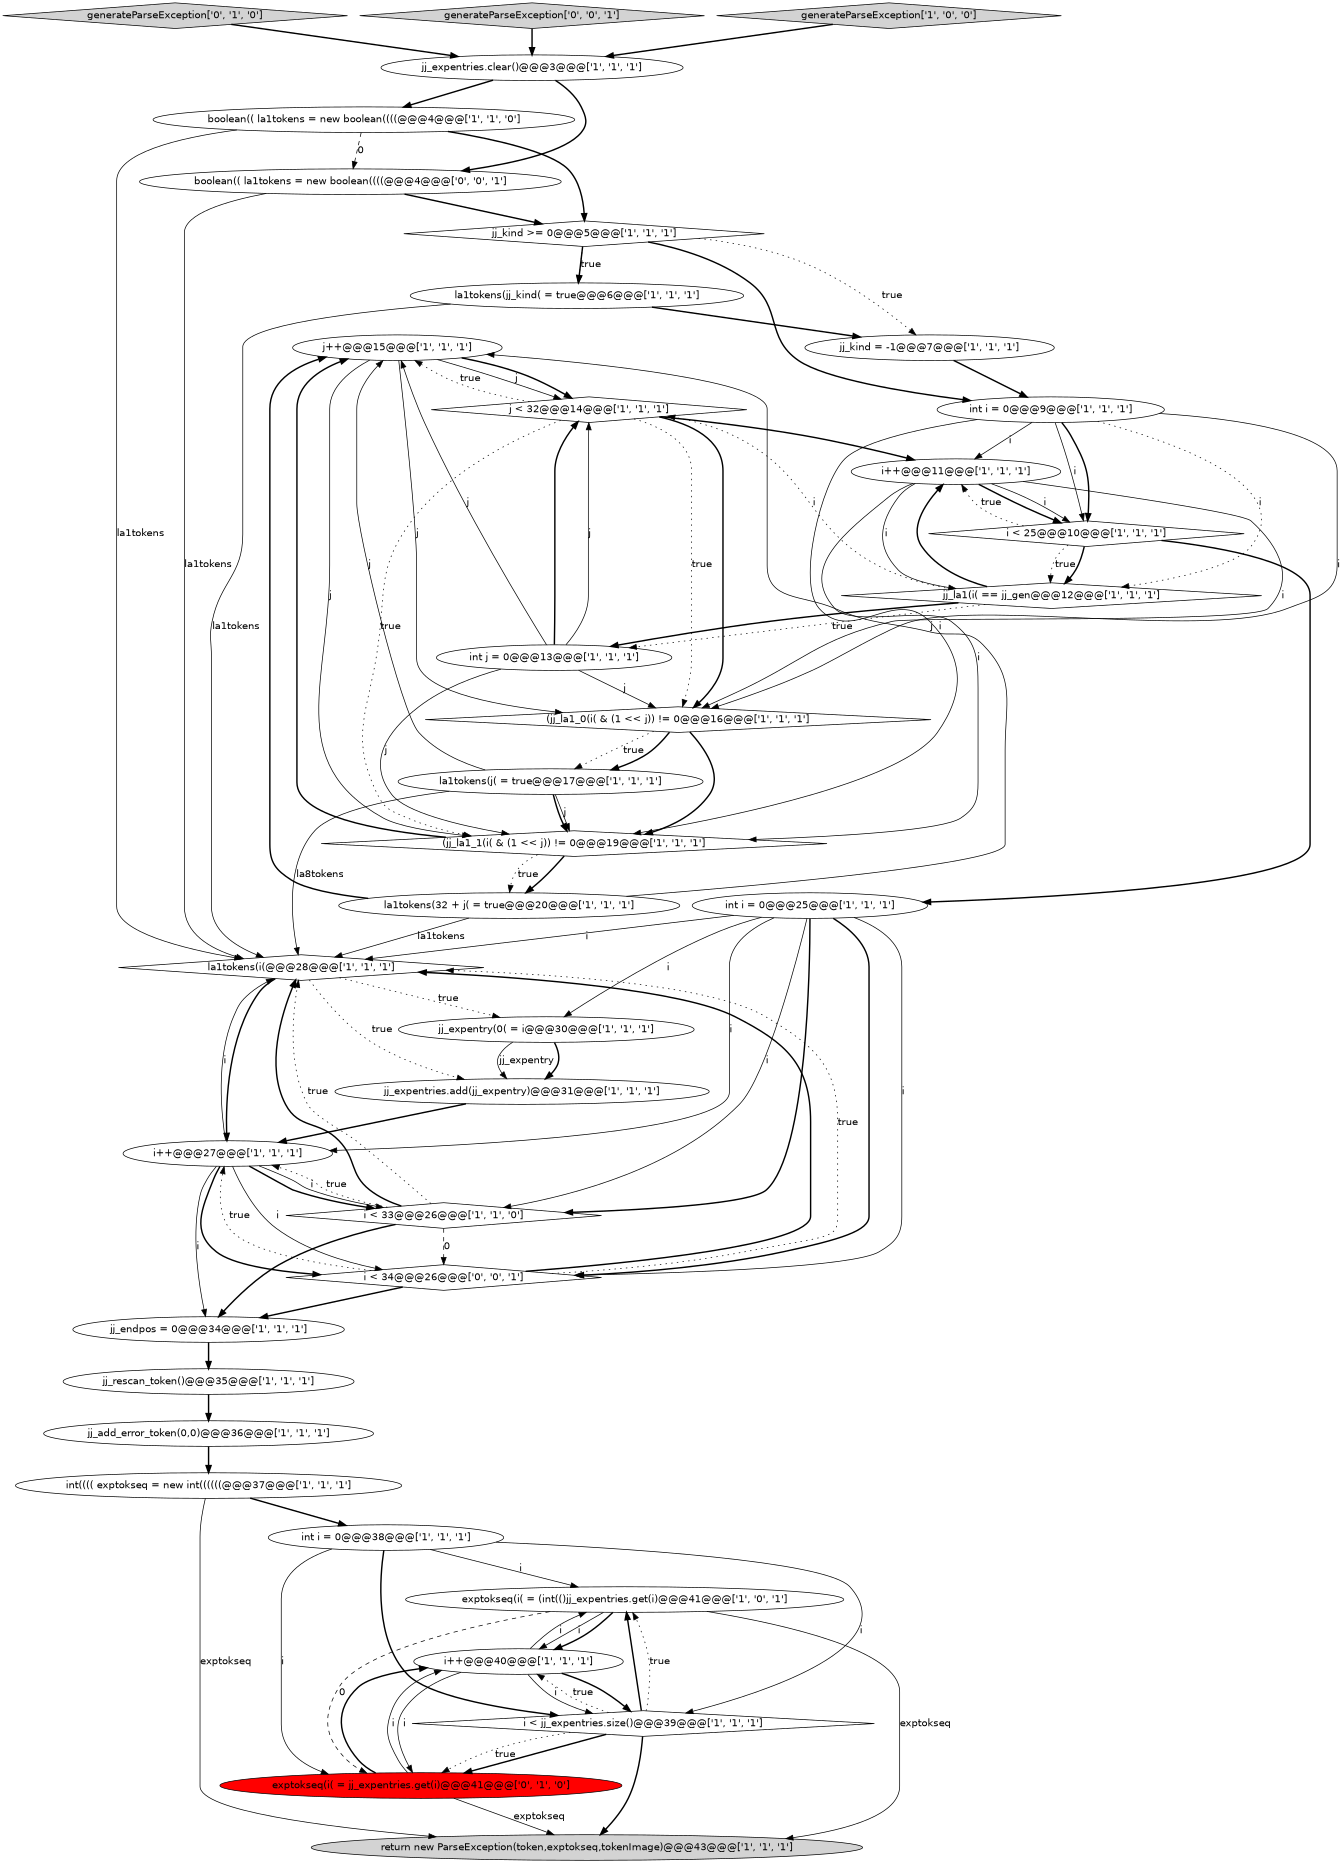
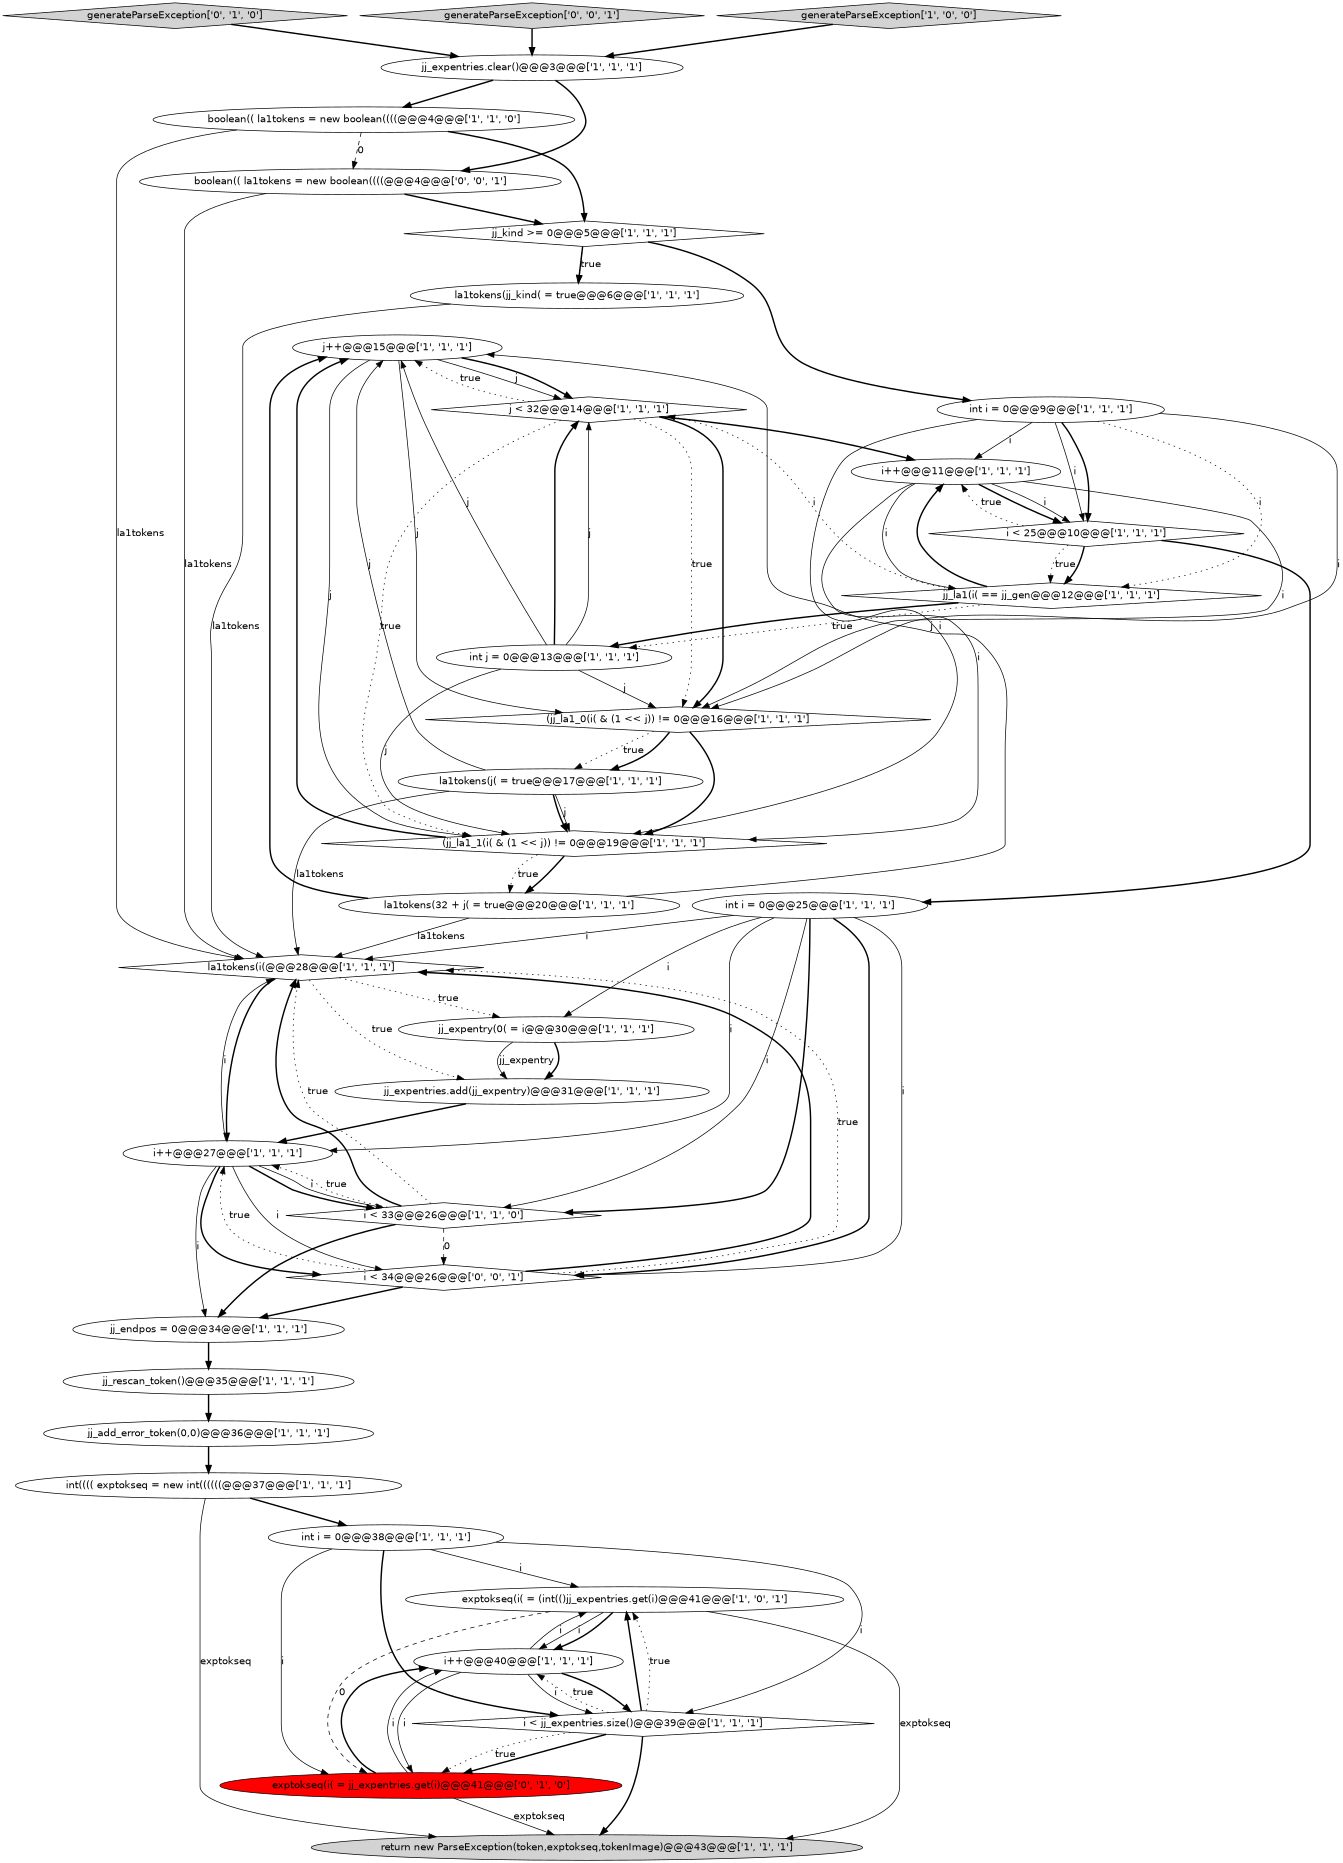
node "jj_kind = -1@@@7@@@['1', '1', '1']": removed
edge "la1tokens(j( = true@@@17@@@['1', '1', '1']" -> "la1tokens(i(@@@28@@@['1', '1', '1']": label "la8tokens" -> "la1tokens"
